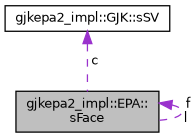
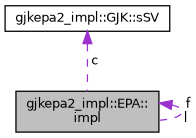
node "gjkepa2_impl::EPA:: sFace": label "gjkepa2_impl::EPA:: sFace" -> "gjkepa2_impl::EPA:: impl"
